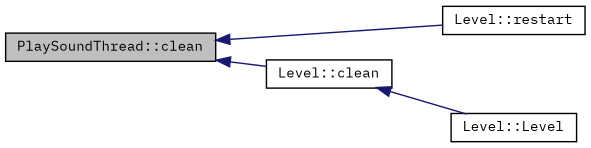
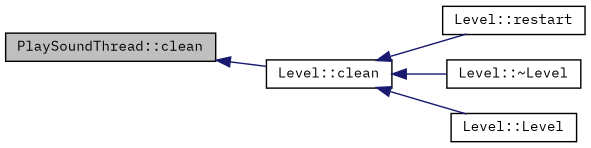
edge "Level::restart" -> "PlaySoundThread::clean": now "Level::restart" -> "Level::clean"
node "Level::~Level": added
